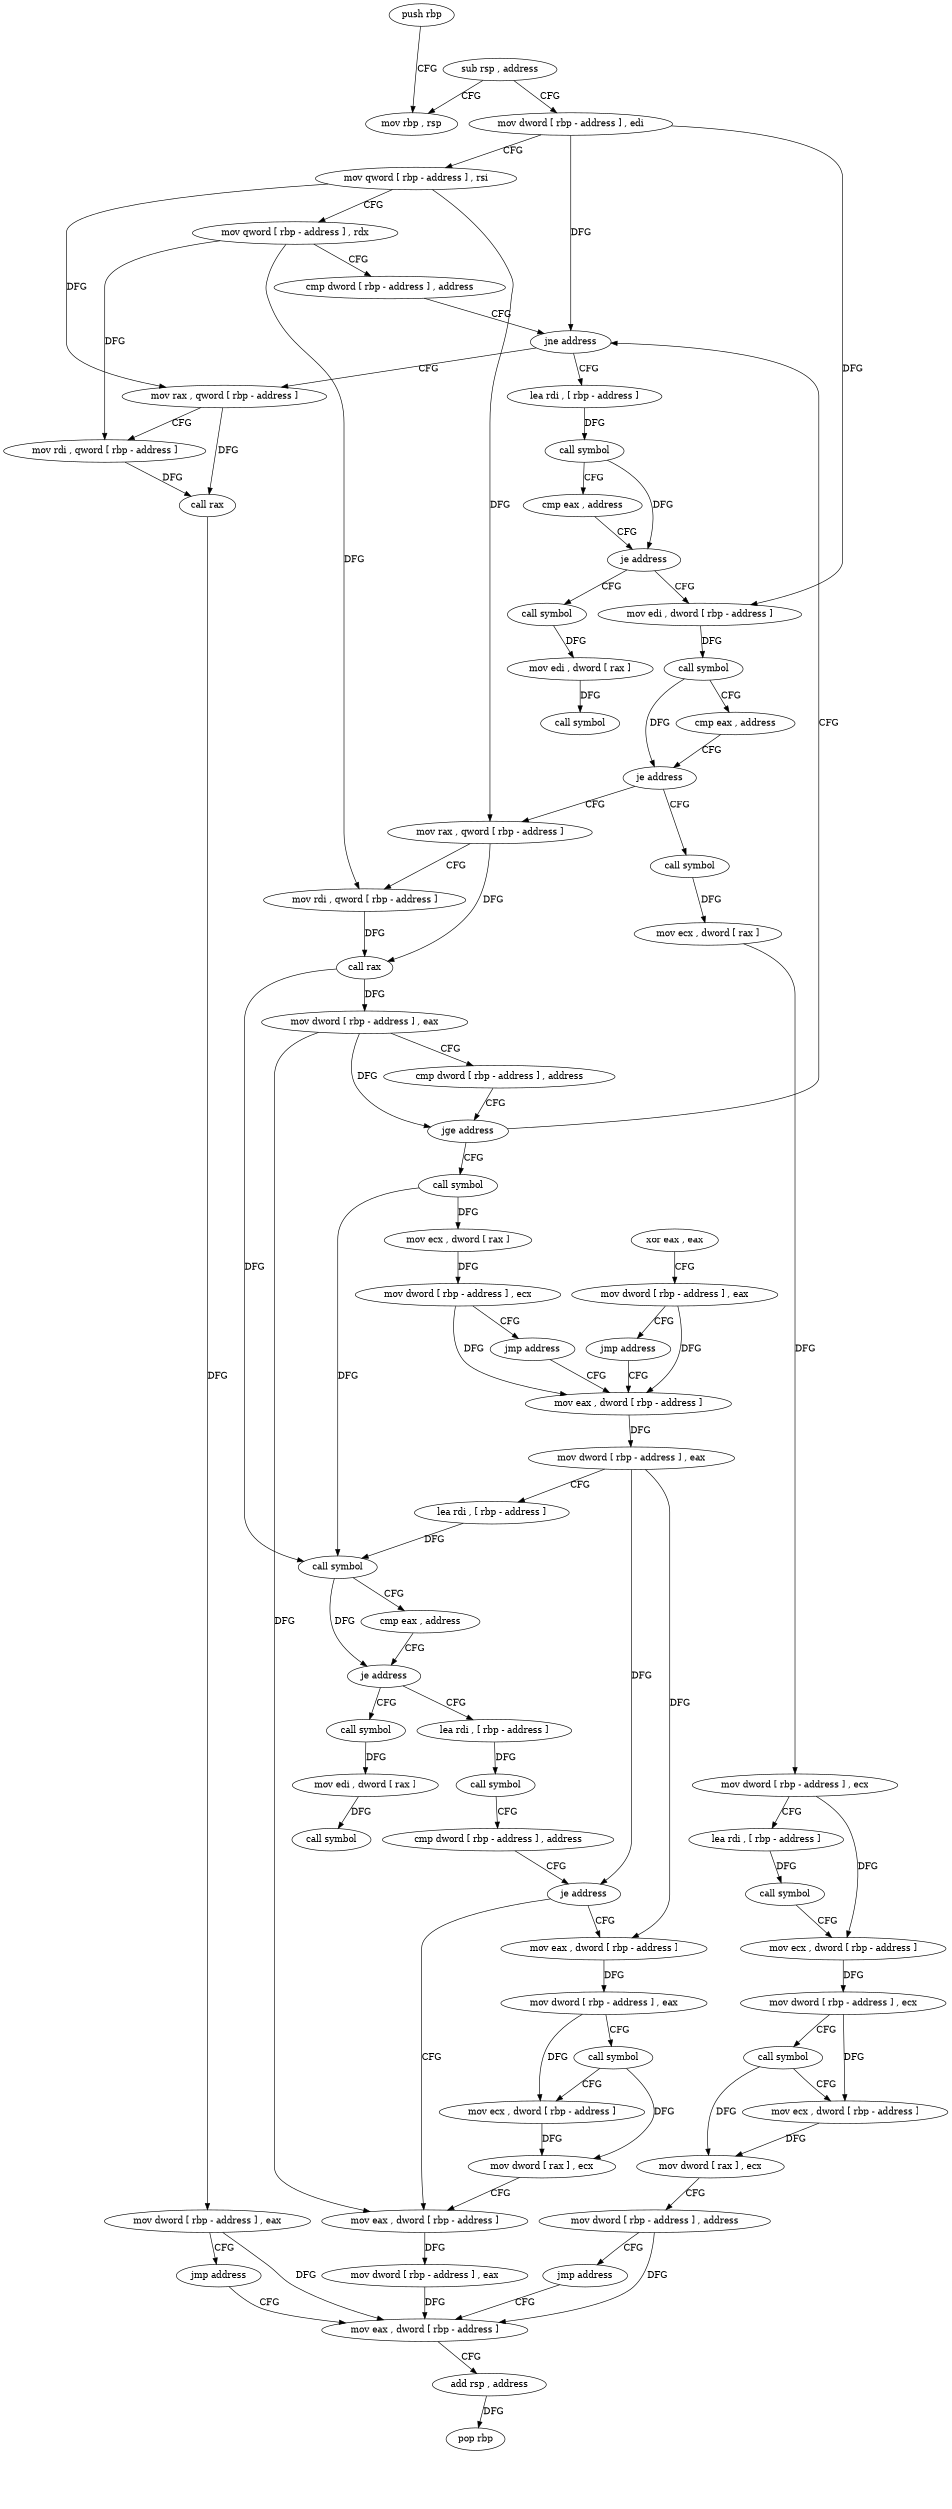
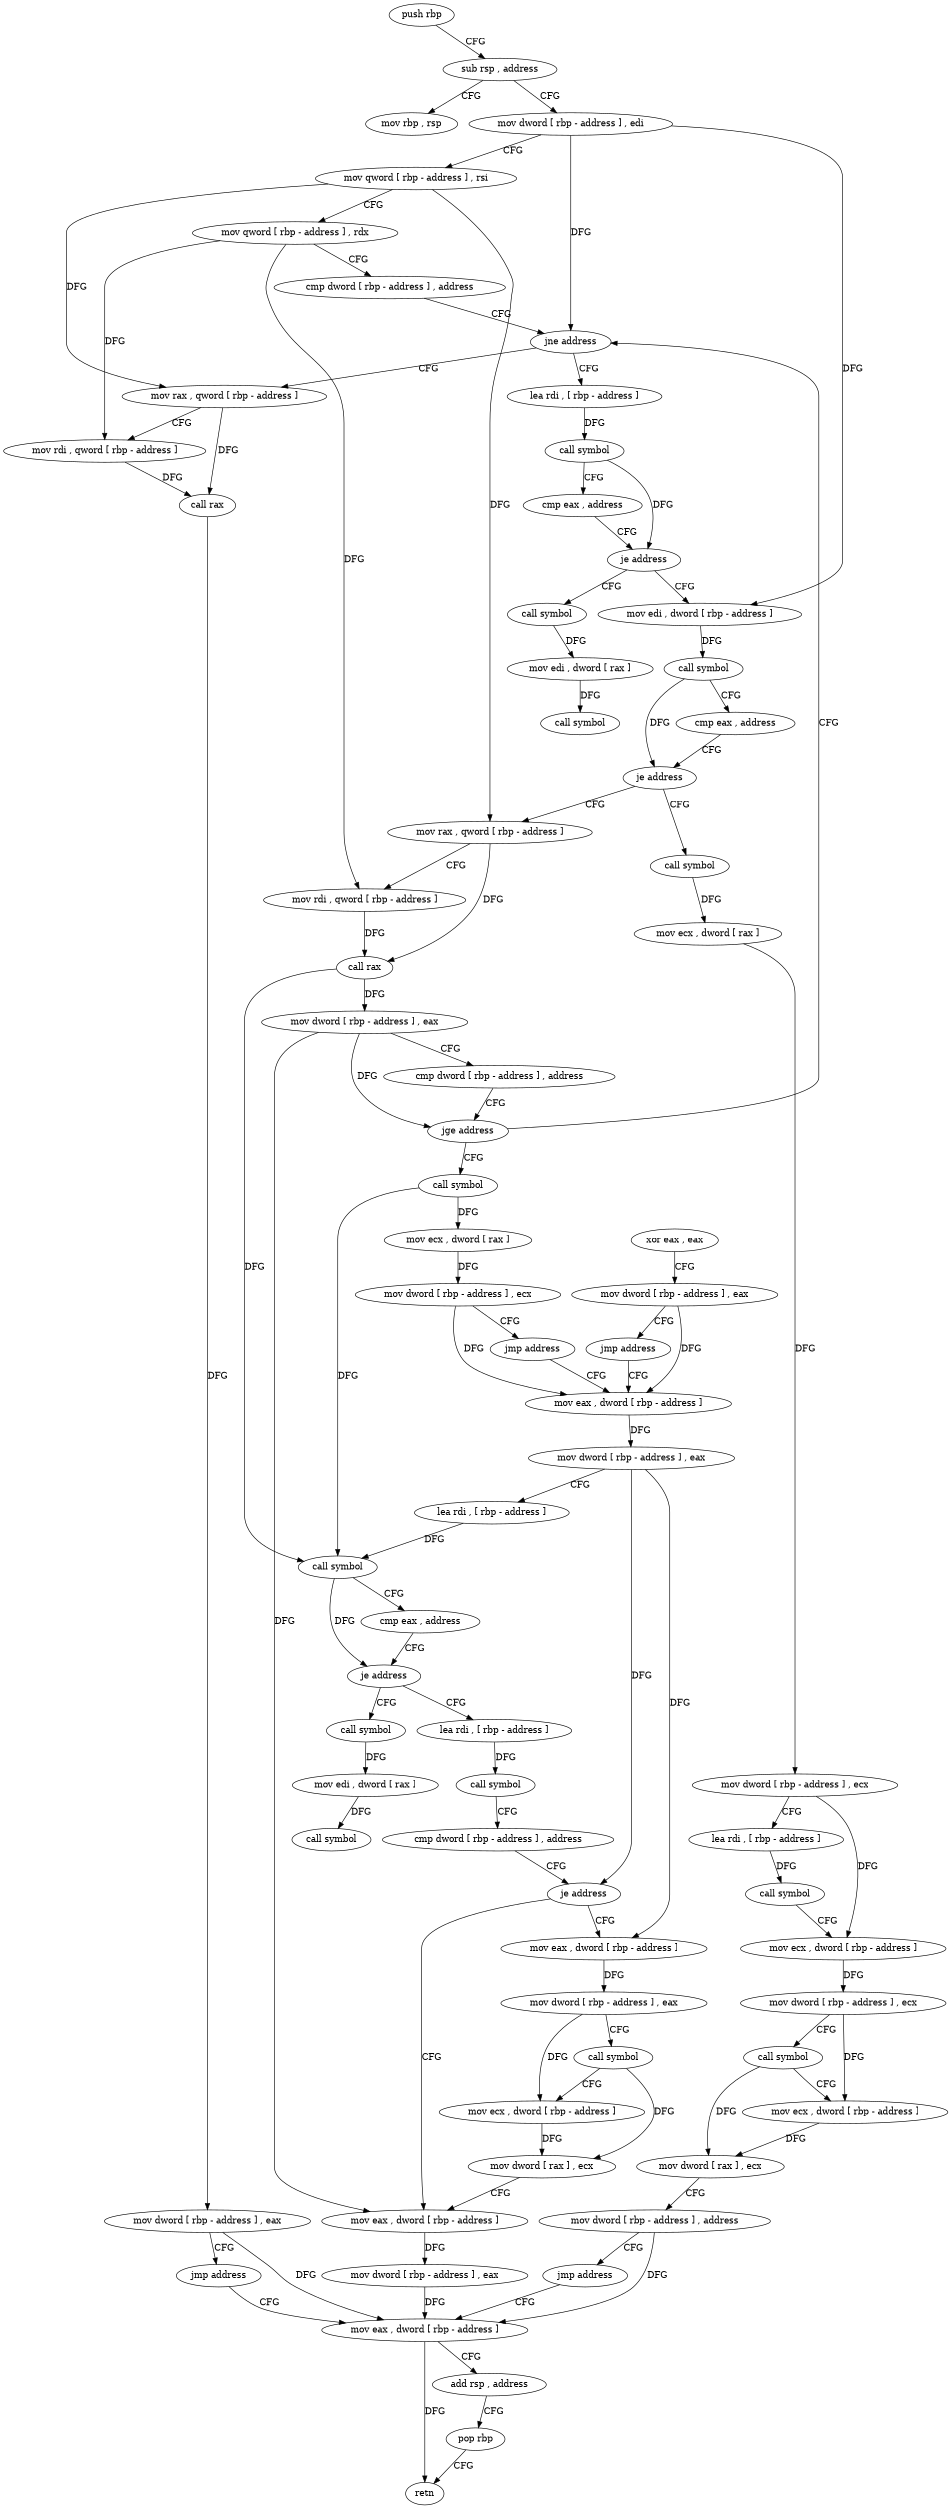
edge "push rbp" -> "mov rbp , rsp": now "push rbp" -> "sub rsp , address"
edge "add rsp , address" -> "pop rbp": label "DFG" -> "CFG"
node "retn": added
